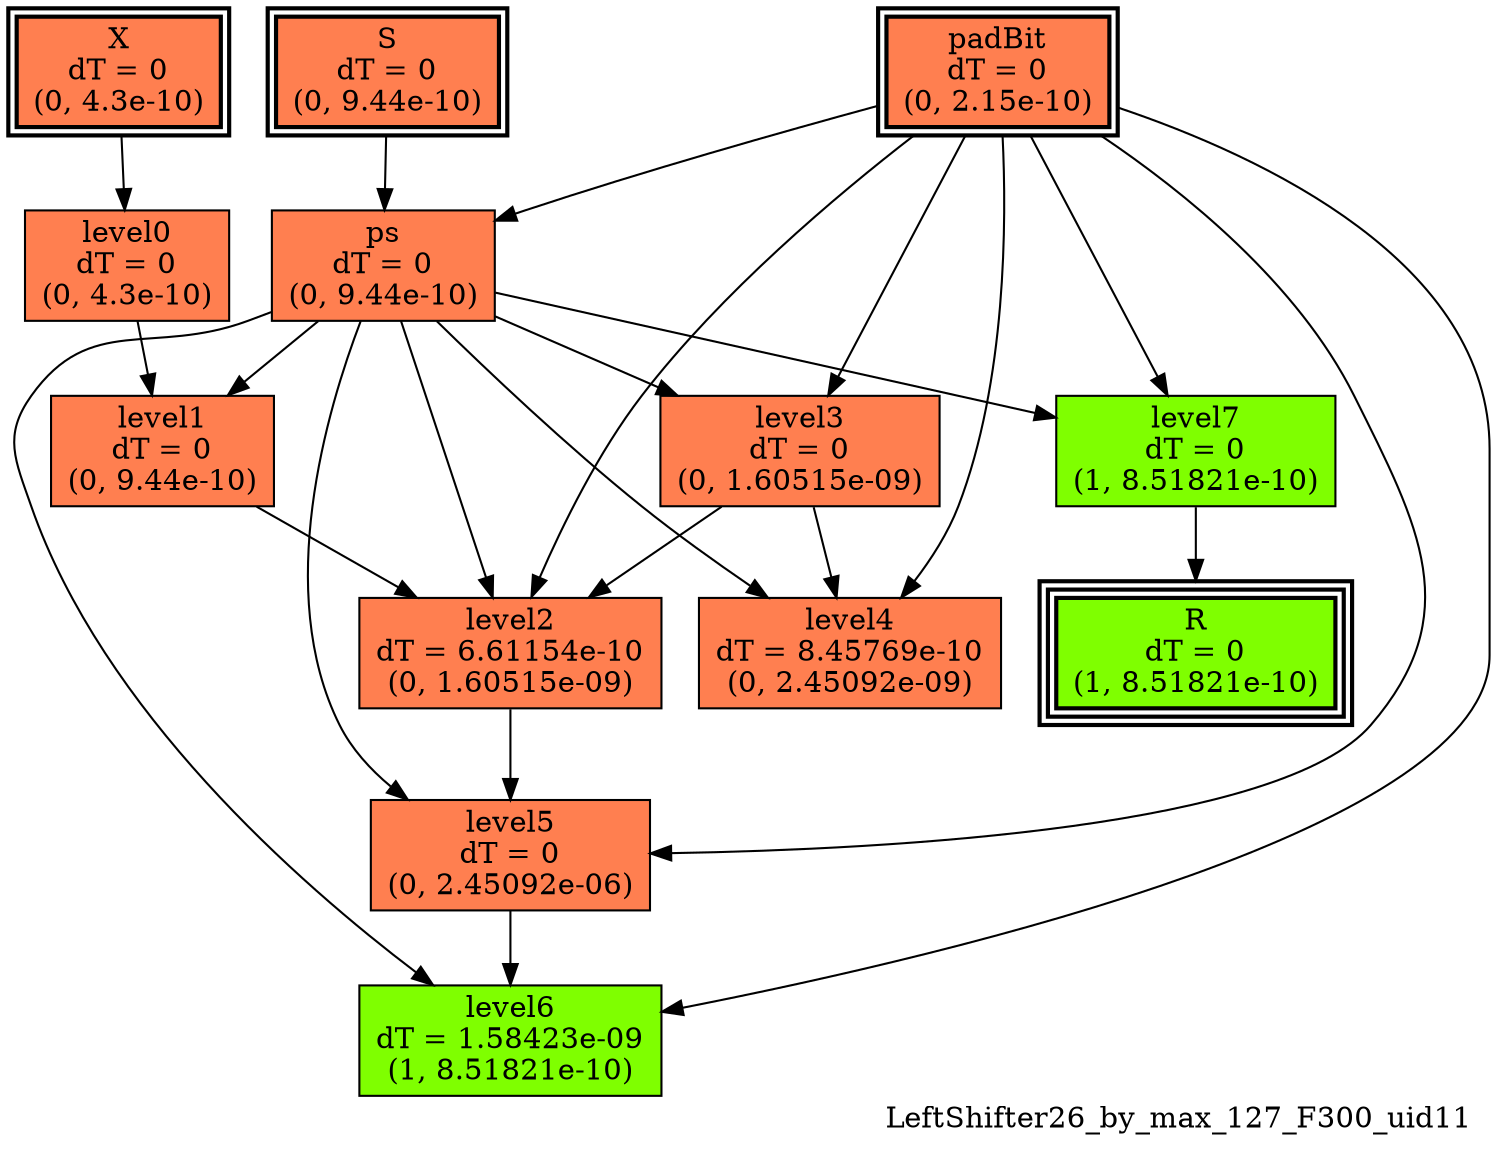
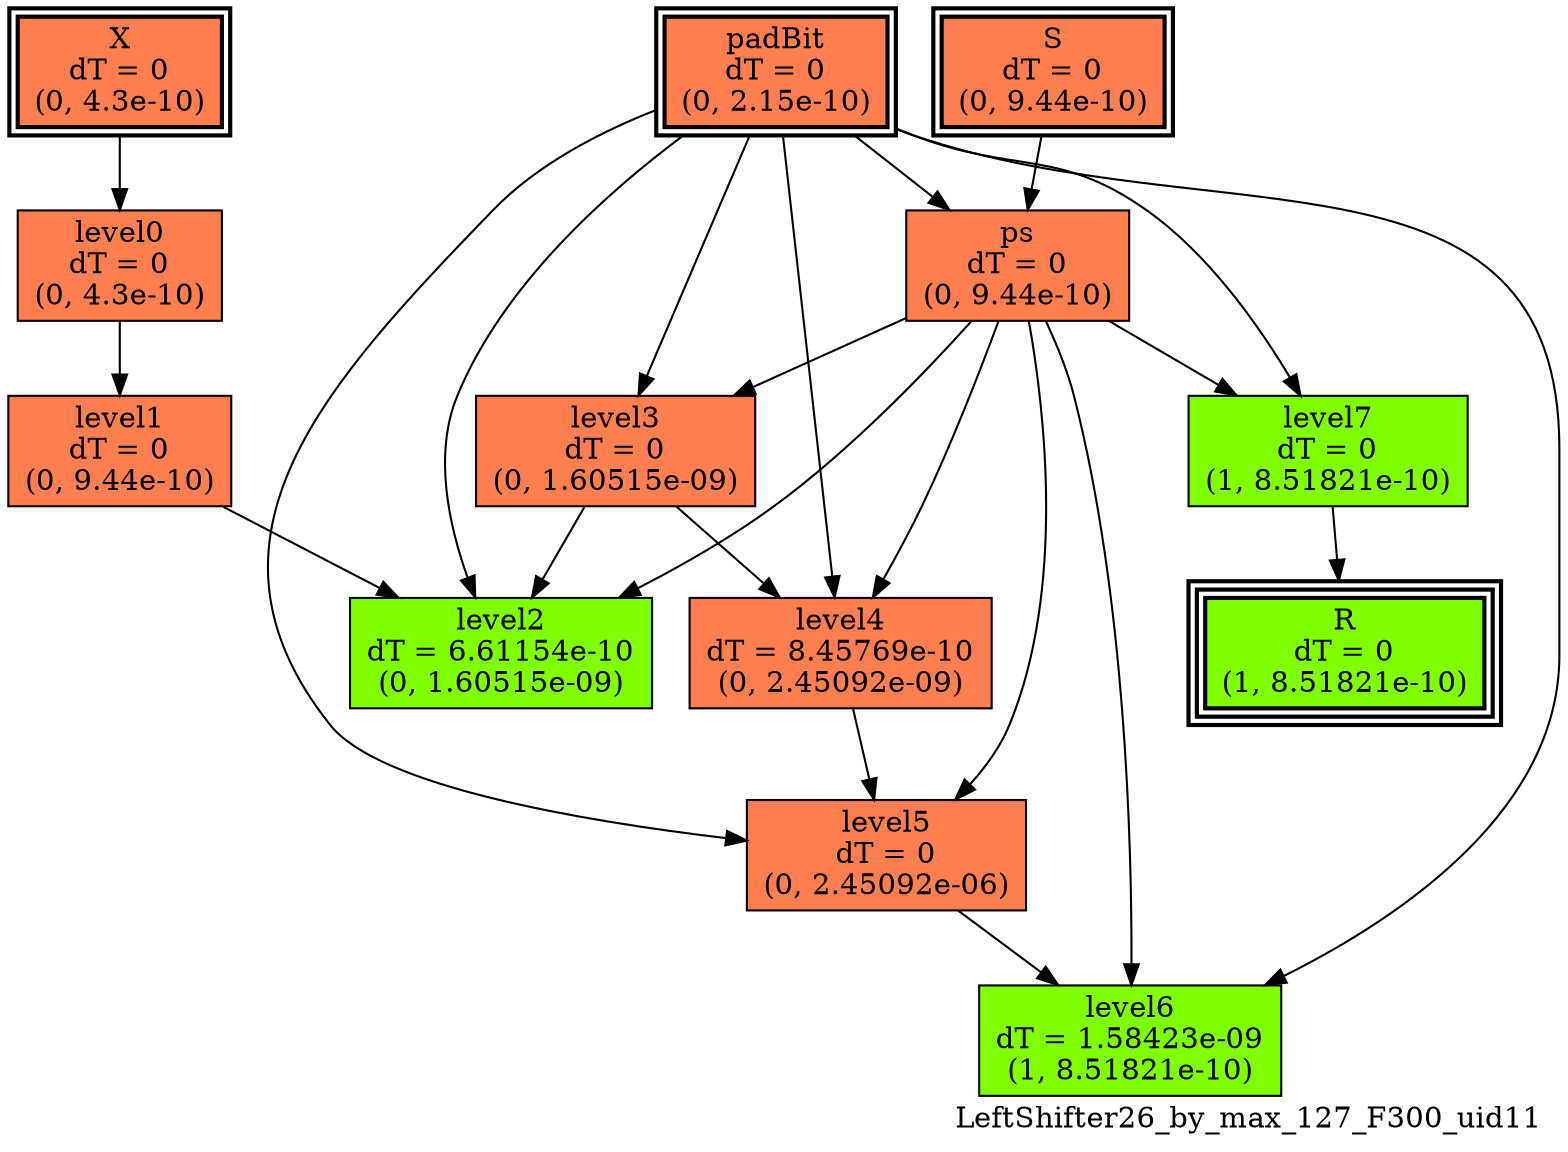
edge "ps dT = 0 (0, 9.44e-10)" -> "level1 dT = 0 (0, 9.44e-10)": removed
node "level2 dT = 6.61154e-10 (0, 1.60515e-09)": fillcolor coral -> chartreuse
edge "level2 dT = 6.61154e-10 (0, 1.60515e-09)" -> "level5 dT = 0 (0, 2.45092e-06)": now "level4 dT = 8.45769e-10 (0, 2.45092e-09)" -> "level5 dT = 0 (0, 2.45092e-06)"
